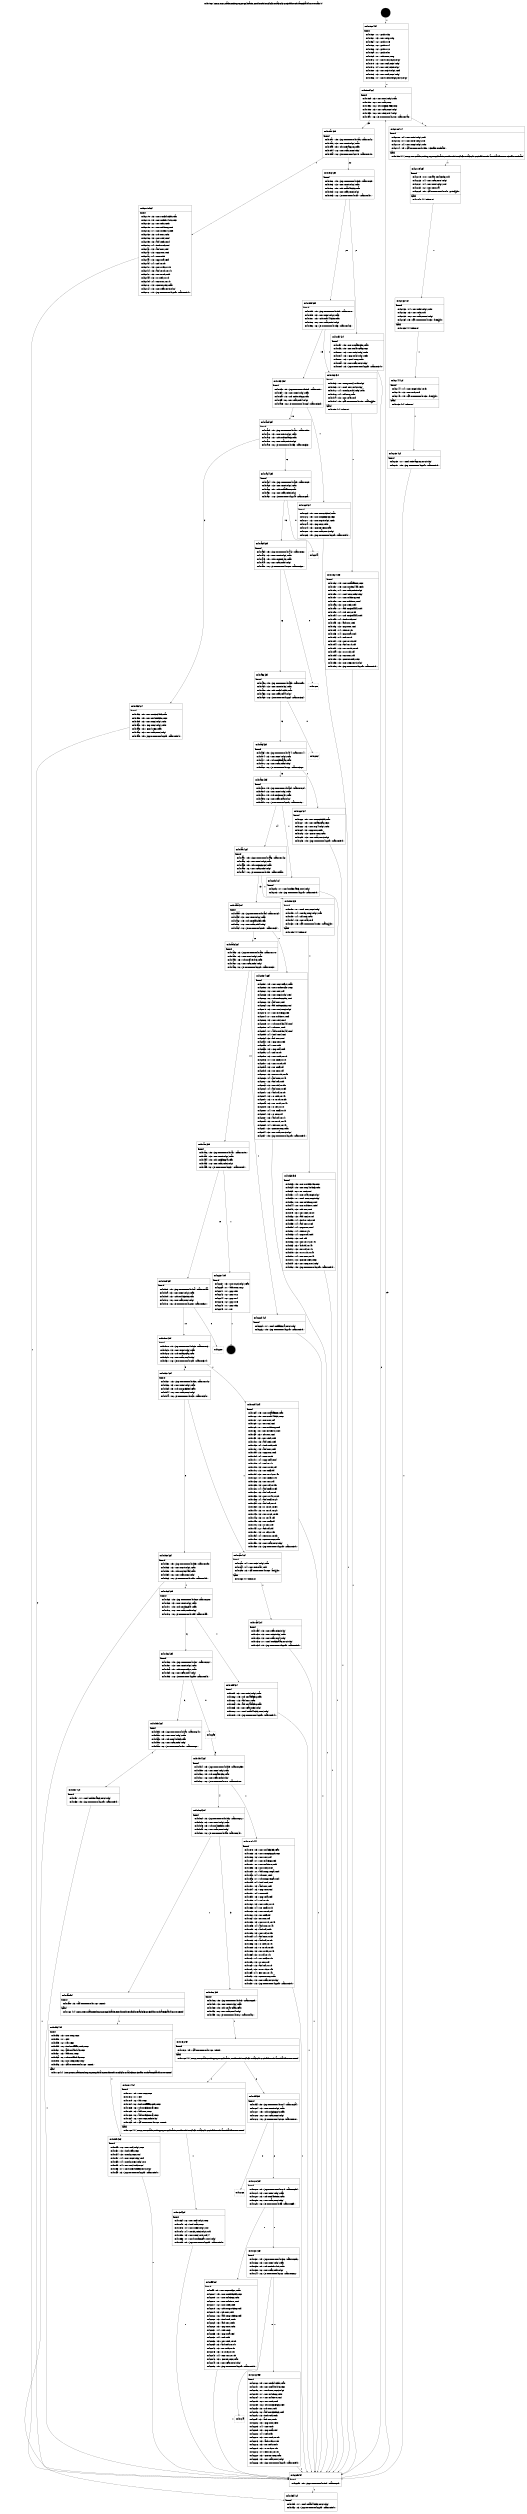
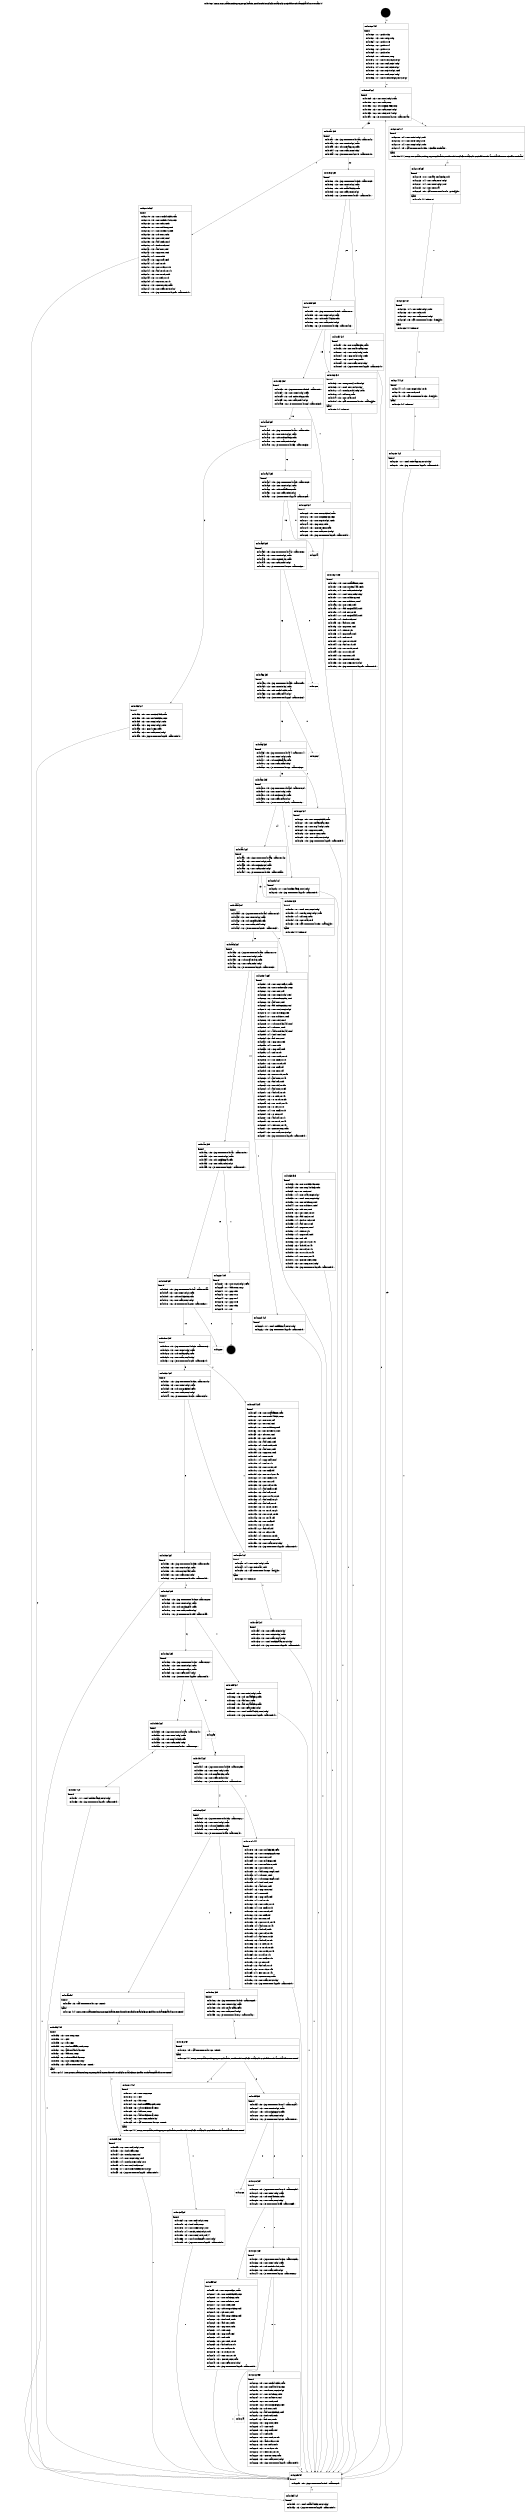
edge "0x4022db [5]" -> "0x401deb [12]": reversed
